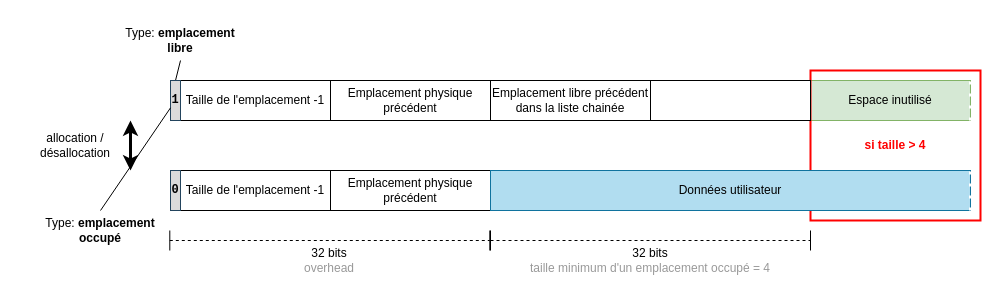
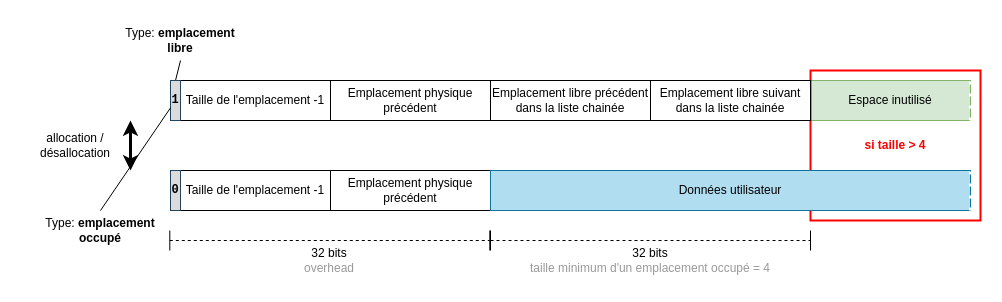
node "Emplacement libre suivant dans la liste chainée": added
